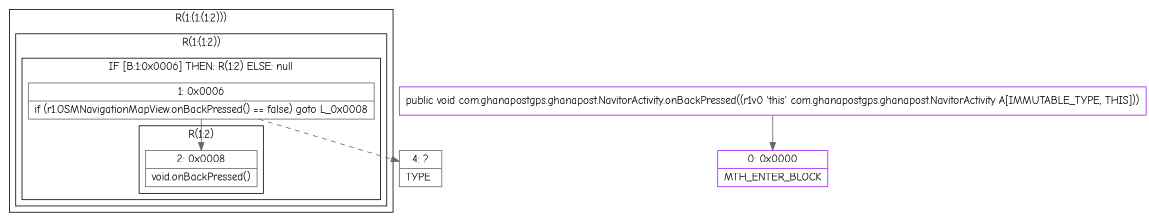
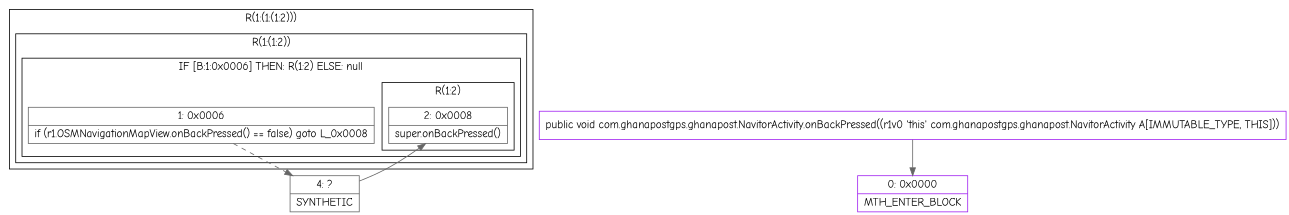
edge "1: 0x0006" -> "2: 0x0008": now "4: ?" -> "2: 0x0008"
node "2: 0x0008": text "void.onBackPressed()" -> "super.onBackPressed()"
node "4: ?": text "TYPE" -> "SYNTHETIC"
